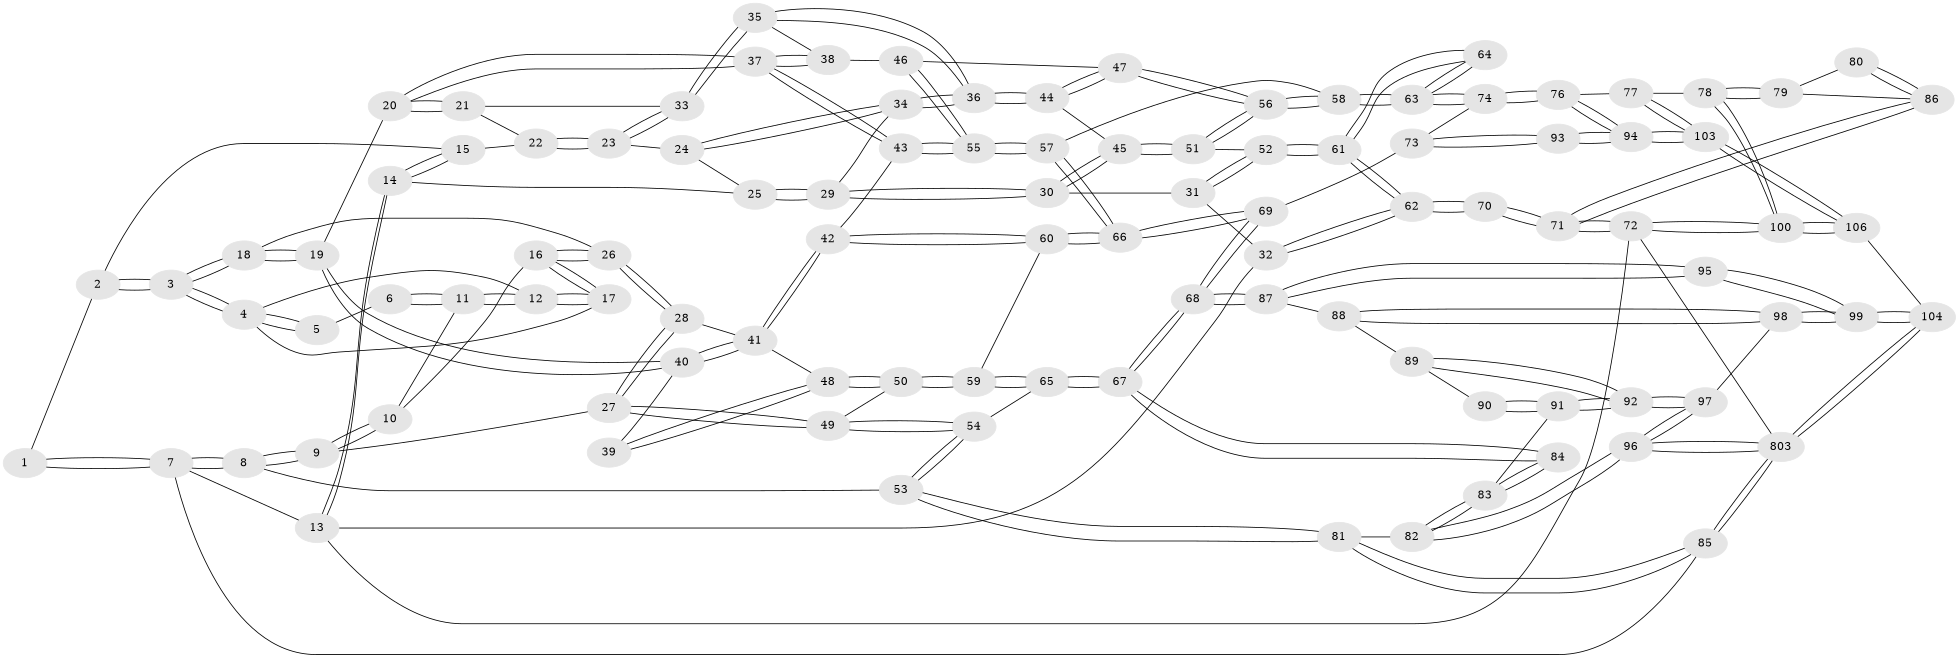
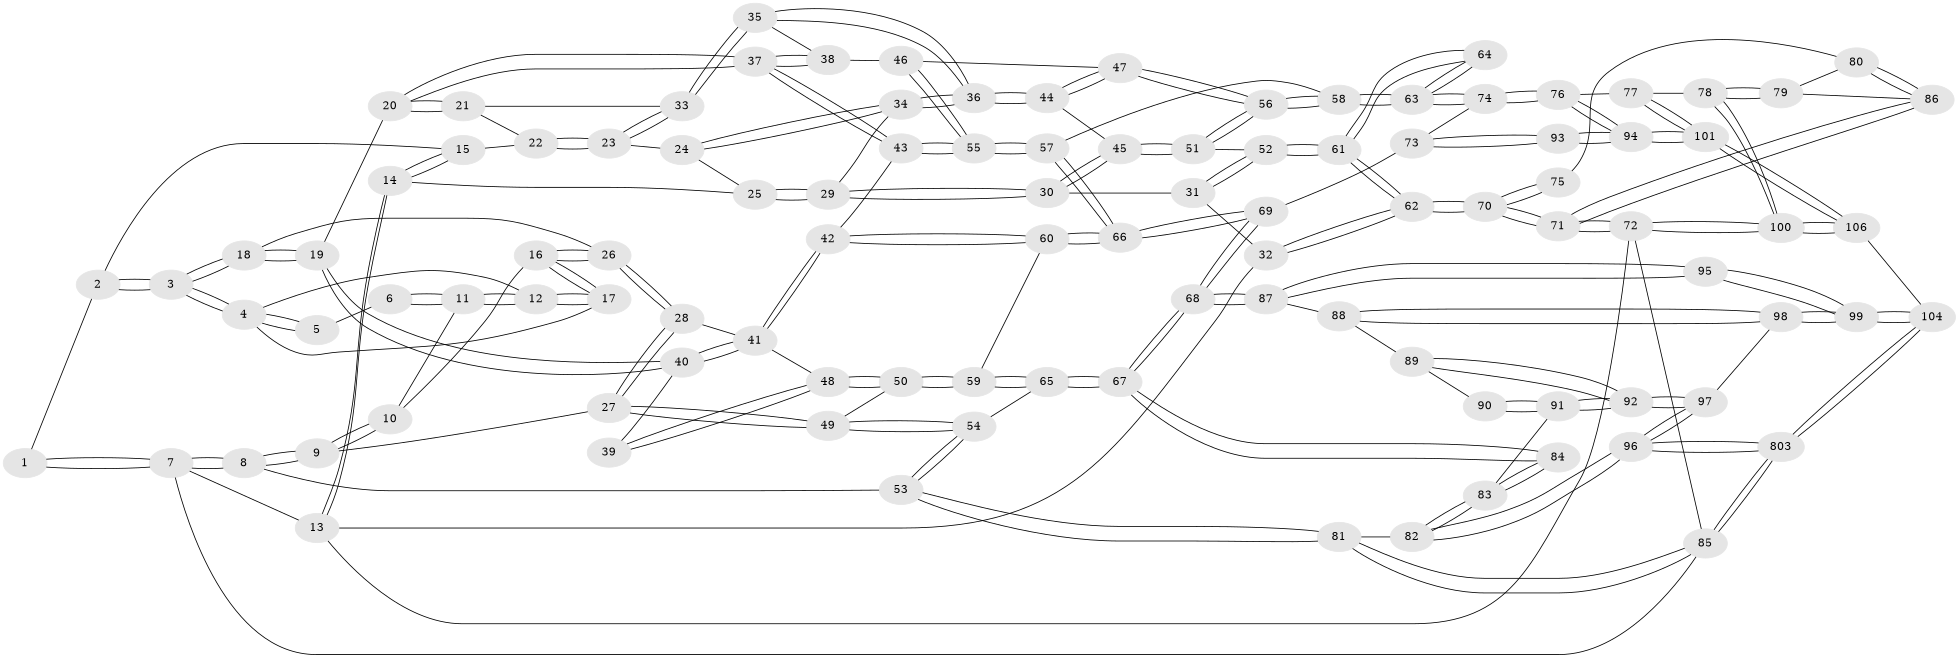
node "103": label "103" -> "101"
node "75": added
edge "72" -- "803": now "72" -- "85"
